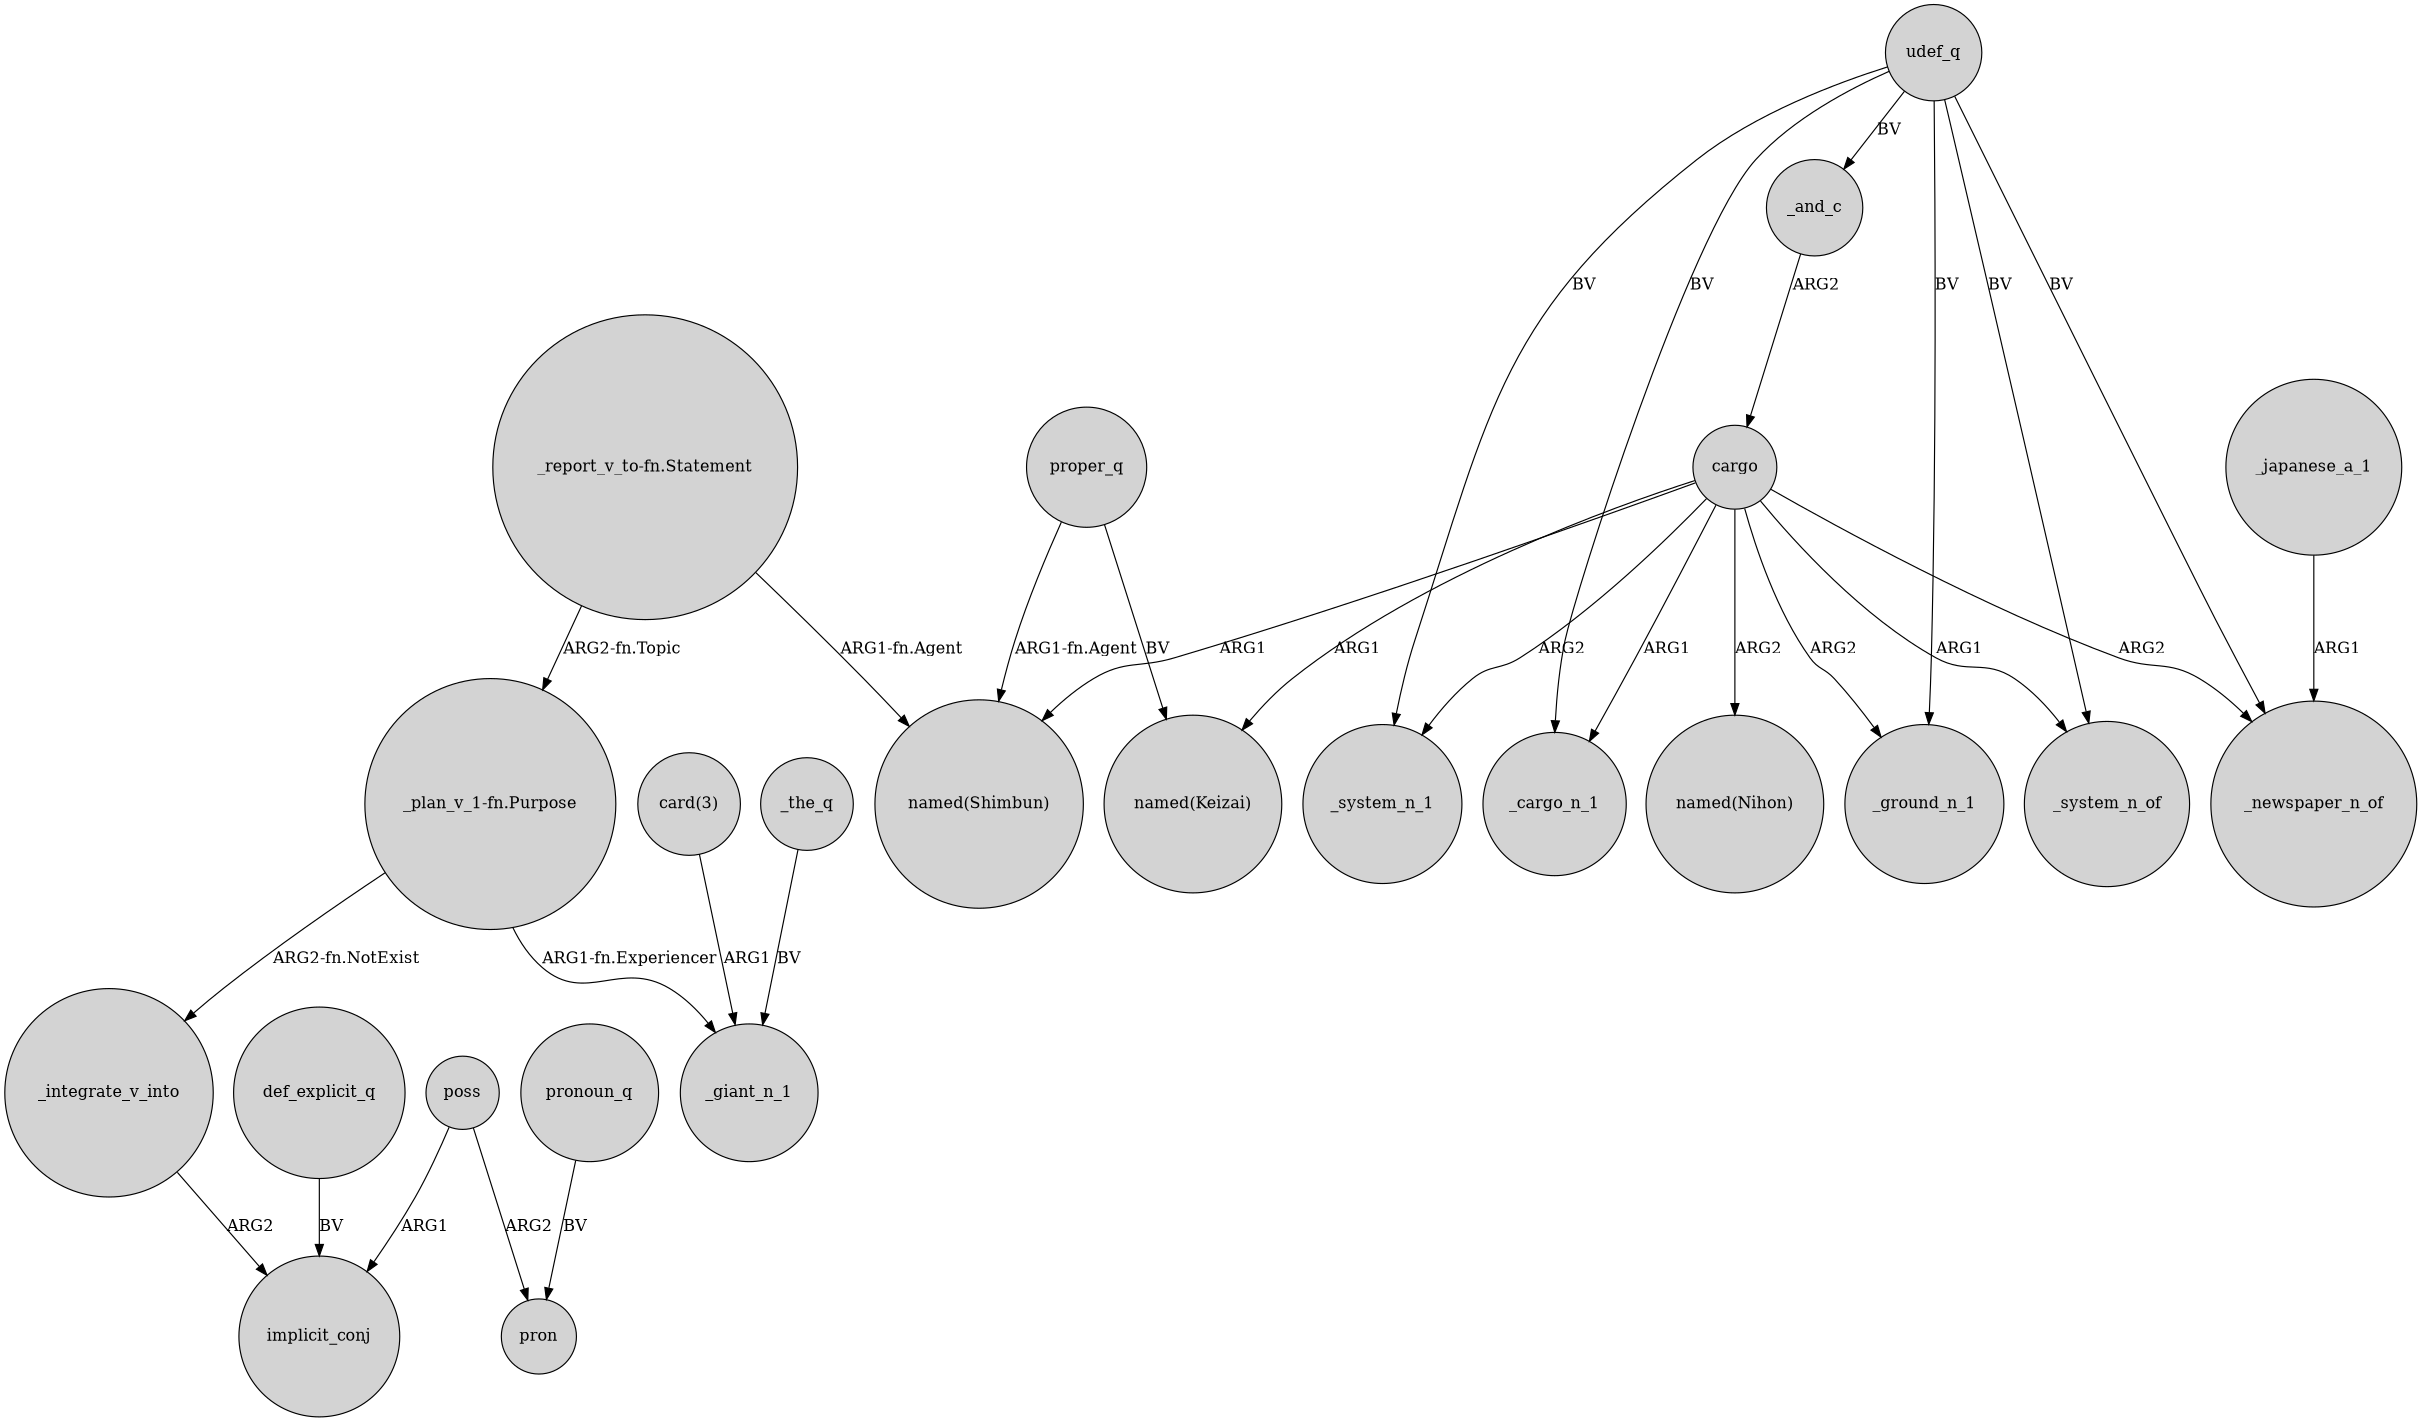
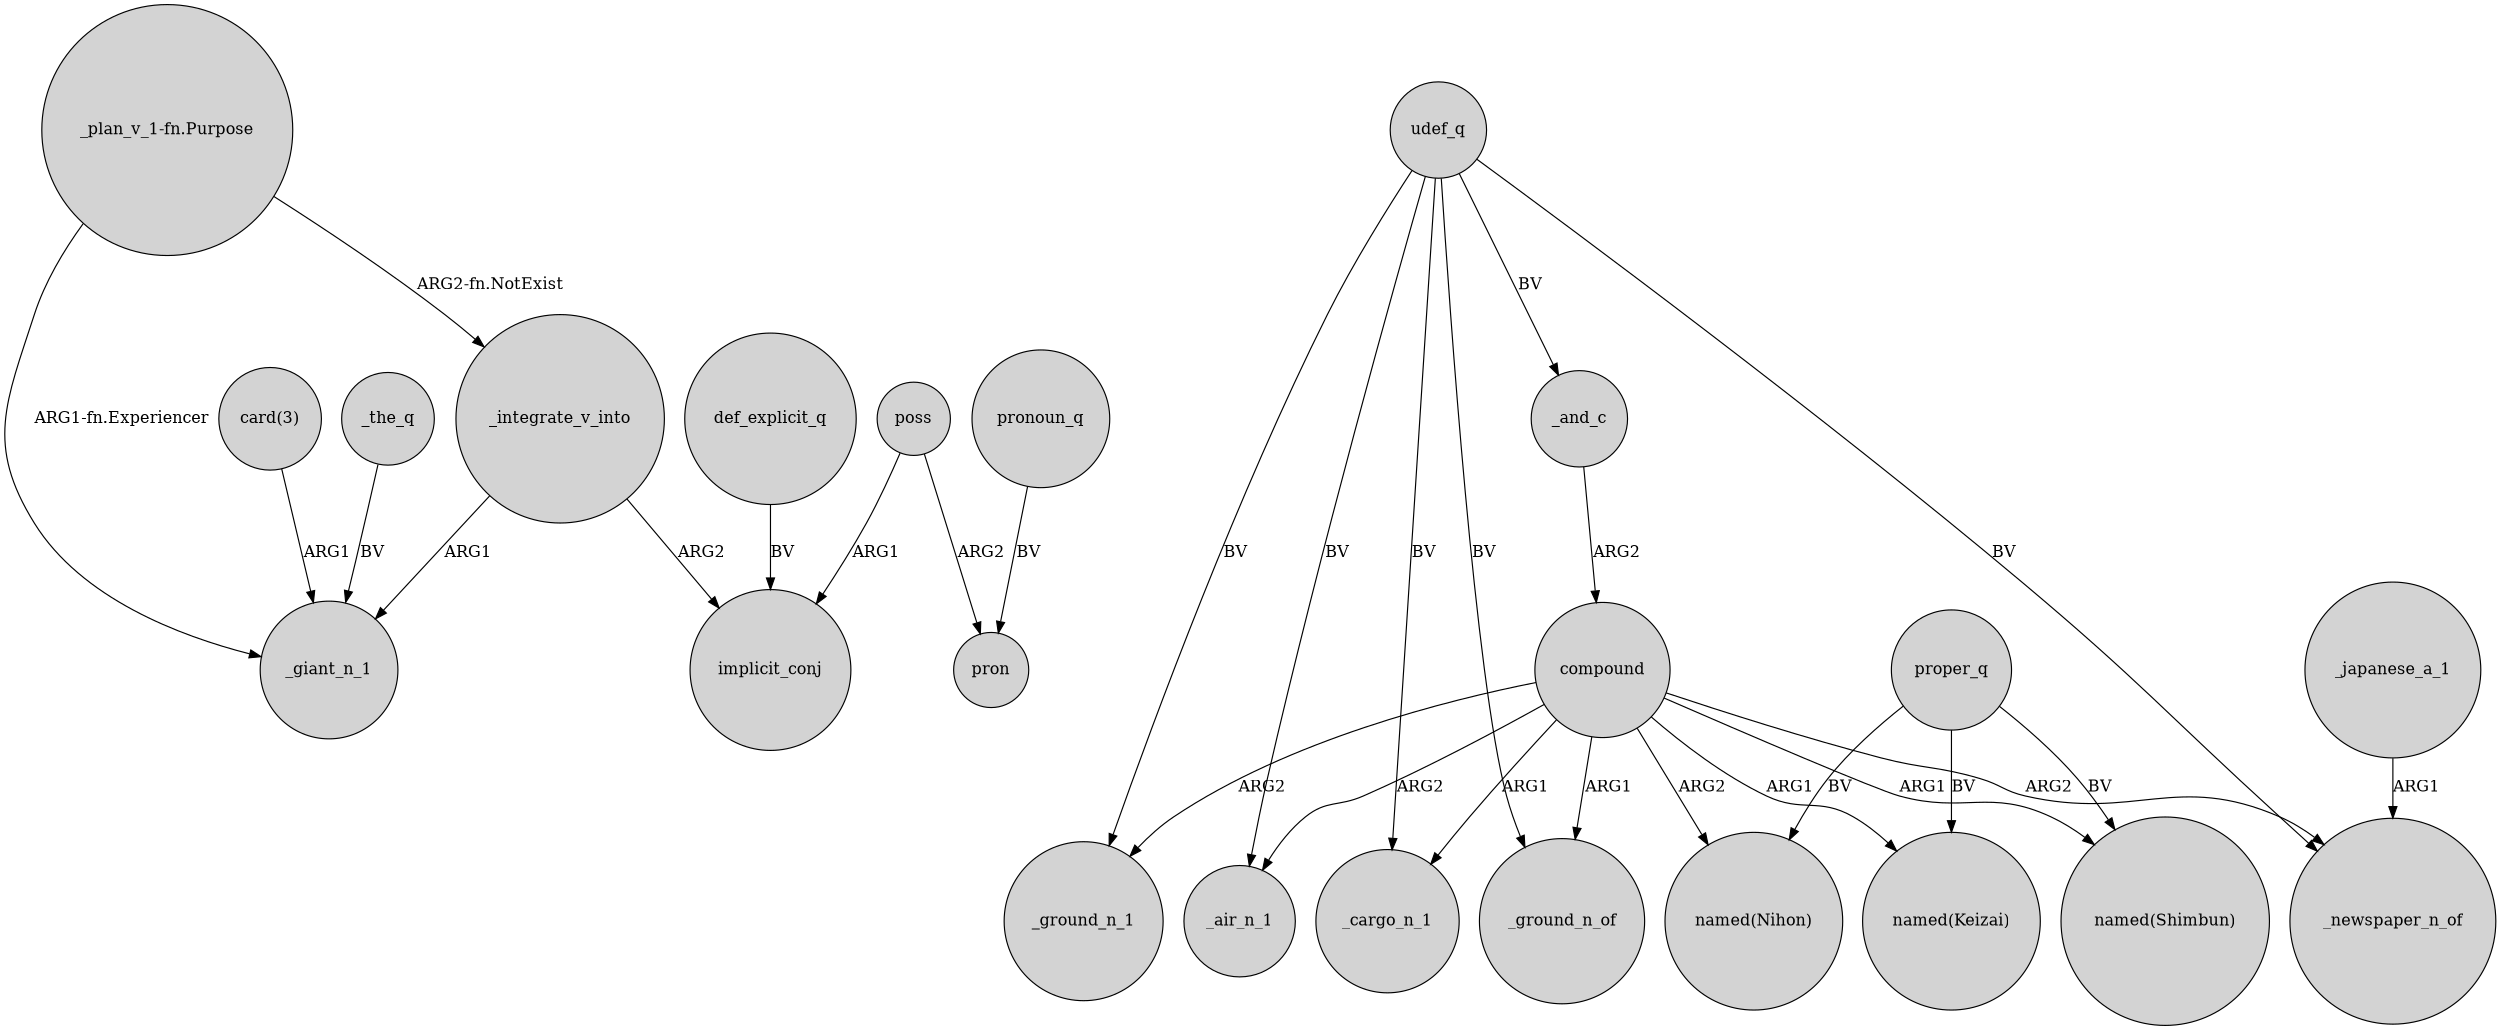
node "_report_v_to-fn.Statement": removed
node "cargo": label "cargo" -> "compound"
edge "_integrate_v_into" -> "_giant_n_1": added, label "ARG1"
edge "proper_q" -> "named(Shimbun)": label "ARG1-fn.Agent" -> "BV"
edge "proper_q" -> "named(Nihon)": added, label "BV"
node "_system_n_1": label "_system_n_1" -> "_air_n_1"
node "_system_n_of": label "_system_n_of" -> "_ground_n_of"
